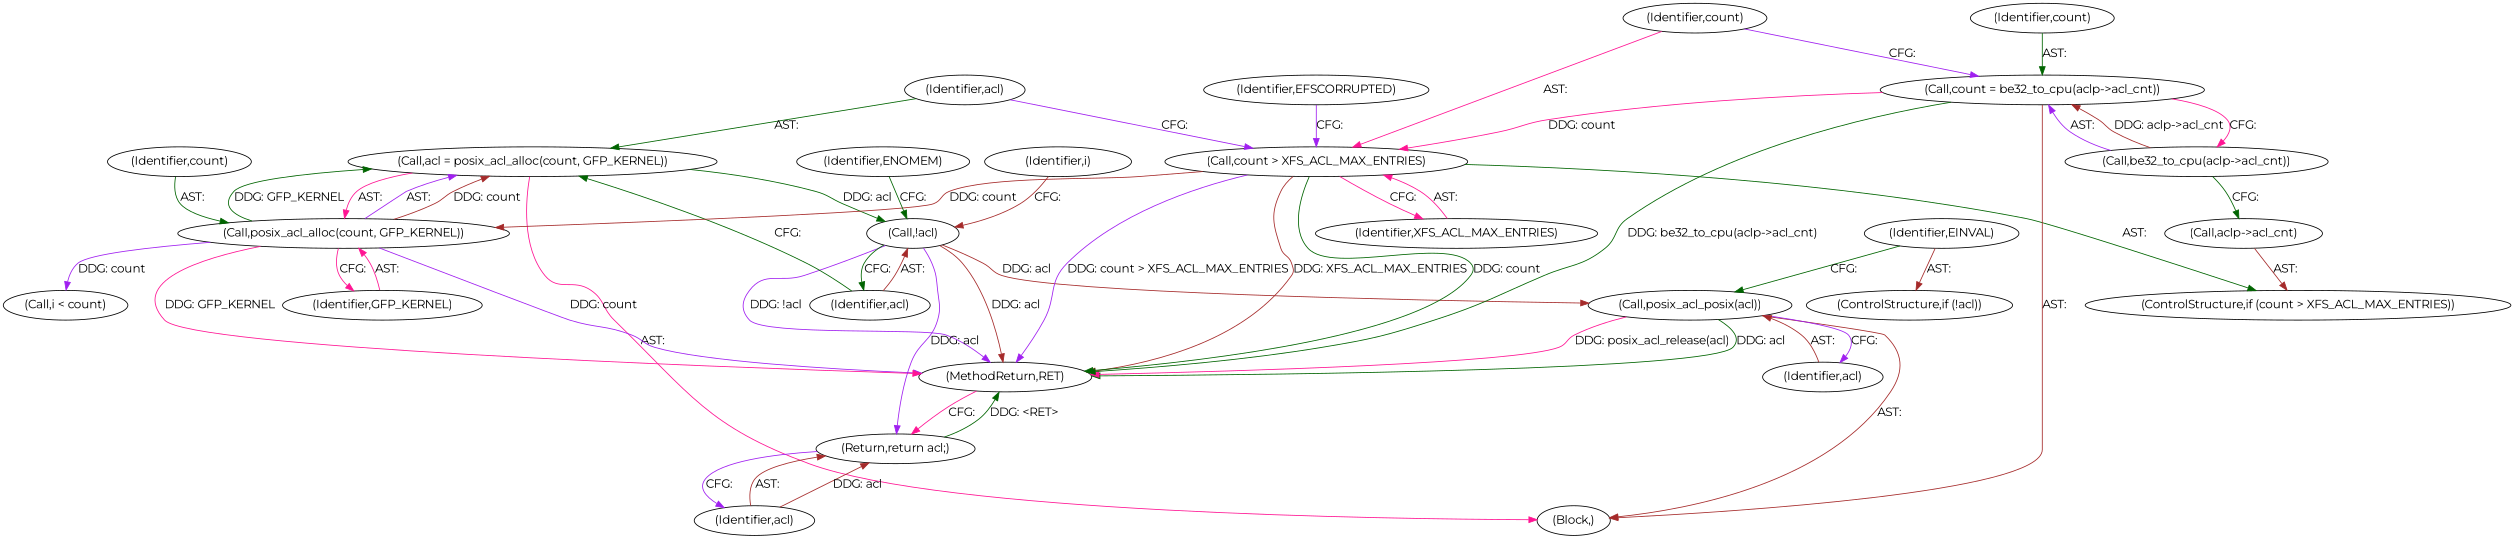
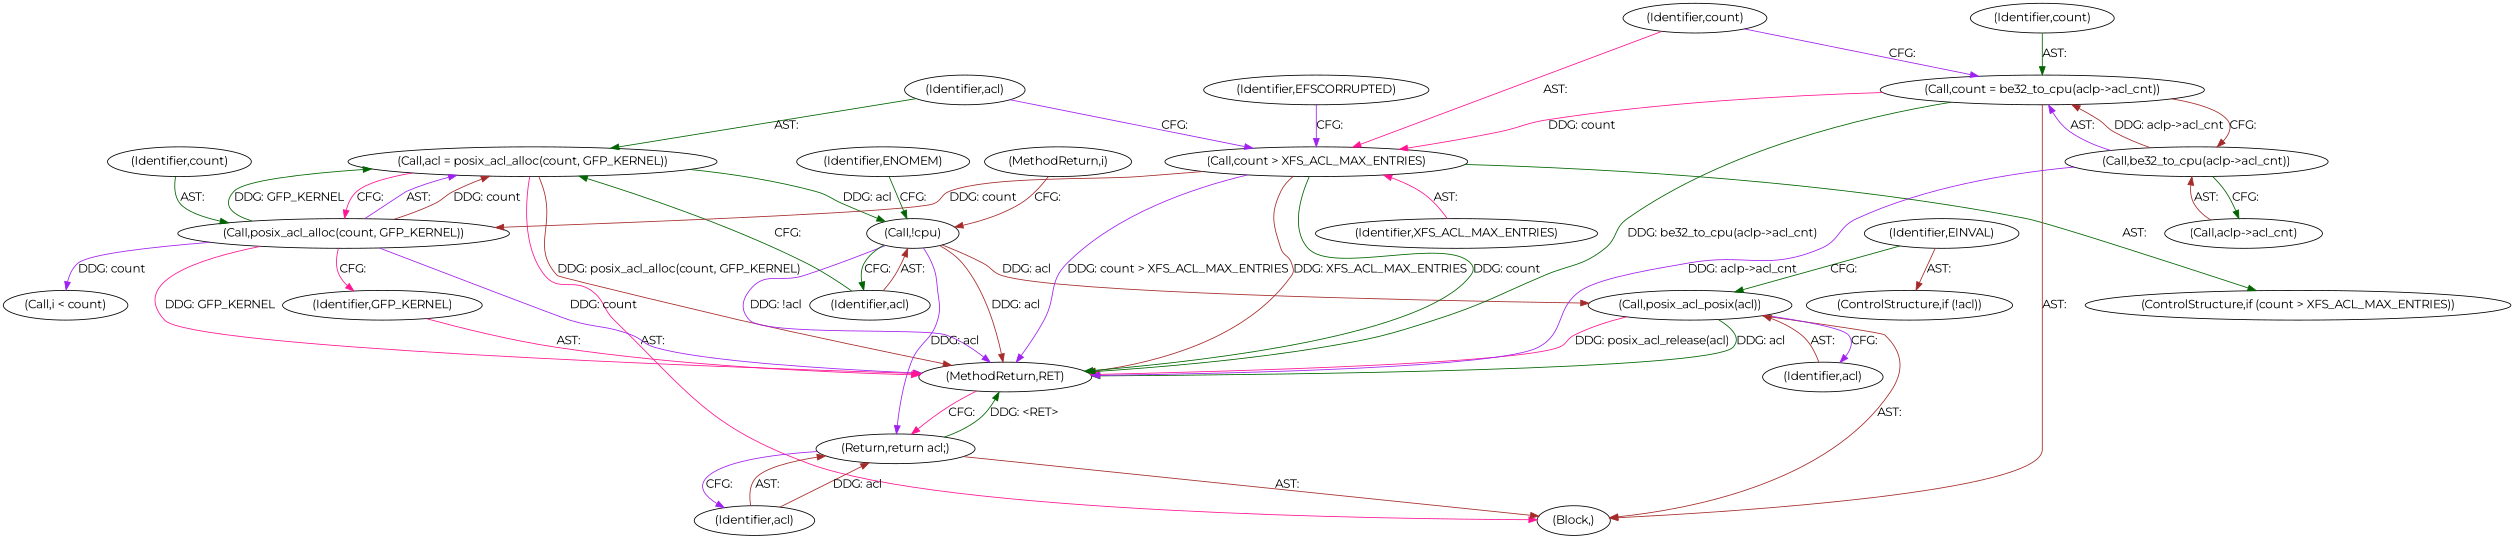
edge "(Call,count = be32_to_cpu(aclp->acl_cnt))" -> "(Call,be32_to_cpu(aclp->acl_cnt))": color deeppink -> brown
node "(Identifier,i)": label "(Identifier,i)" -> "(MethodReturn,i)"
edge "(Call,count > XFS_ACL_MAX_ENTRIES)" -> "(Identifier,XFS_ACL_MAX_ENTRIES)": removed, label "CFG:"
edge "(Call,acl = posix_acl_alloc(count, GFP_KERNEL))" -> "(Call,posix_acl_alloc(count, GFP_KERNEL))": label "AST: " -> "CFG: "
node "(Call,!acl)": label "(Call,!acl)" -> "(Call,!cpu)"
edge "(Call,aclp->acl_cnt)" -> "(ControlStructure,if (count > XFS_ACL_MAX_ENTRIES))": now "(Call,aclp->acl_cnt)" -> "(Call,be32_to_cpu(aclp->acl_cnt))"
edge "(Identifier,GFP_KERNEL)" -> "(Call,posix_acl_alloc(count, GFP_KERNEL))": now "(Identifier,GFP_KERNEL)" -> "(MethodReturn,RET)"
edge "(Call,be32_to_cpu(aclp->acl_cnt))" -> "(MethodReturn,RET)": added, label "DDG: aclp->acl_cnt"
edge "(Call,acl = posix_acl_alloc(count, GFP_KERNEL))" -> "(MethodReturn,RET)": added, label "DDG: posix_acl_alloc(count, GFP_KERNEL)"
edge "(Return,return acl;)" -> "(Block,)": added, label "AST:"
